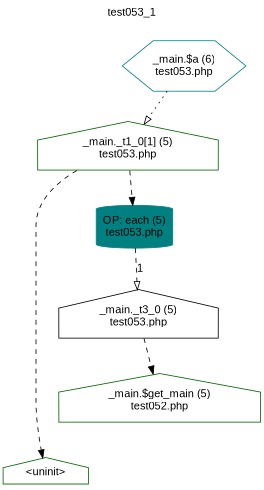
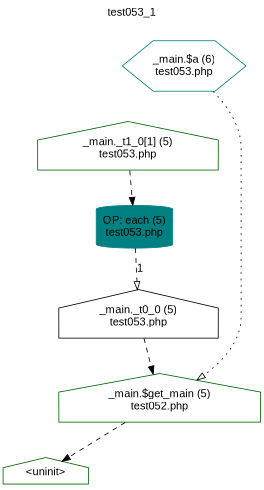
edge "_main.$a (6) test053.php" -> "_main._t1_0[1] (5) test053.php": now "_main.$a (6) test053.php" -> "_main.$get_main (5) test052.php"
edge "_main._t1_0[1] (5) test053.php" -> "<uninit>": now "_main.$get_main (5) test052.php" -> "<uninit>"
node "_main._t3_0 (5) test053.php": label "_main._t3_0 (5) test053.php" -> "_main._t0_0 (5) test053.php"
